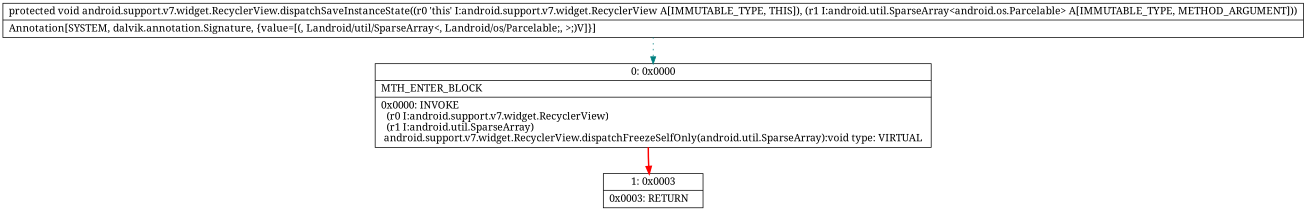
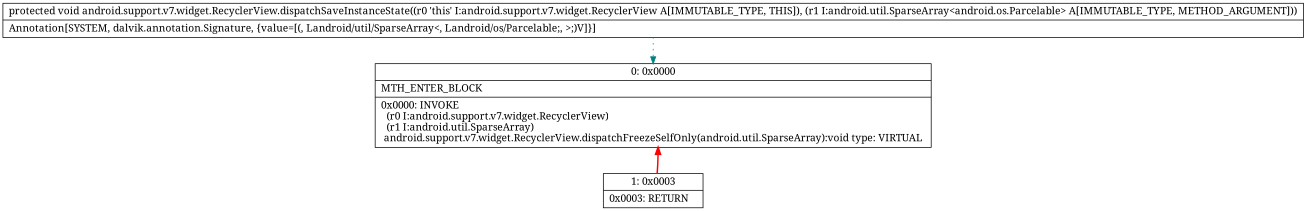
edge "0: 0x0000" -> "1: 0x0003": reversed
